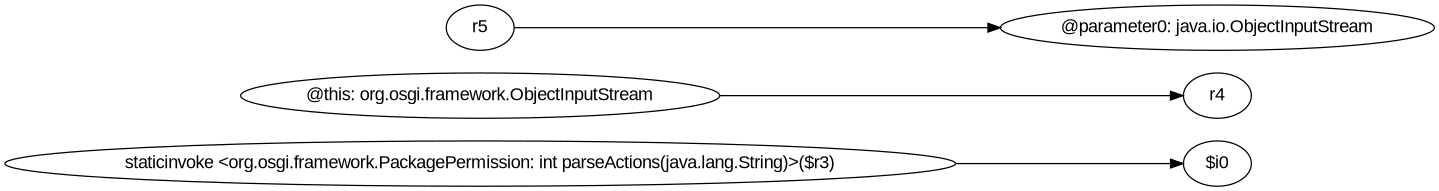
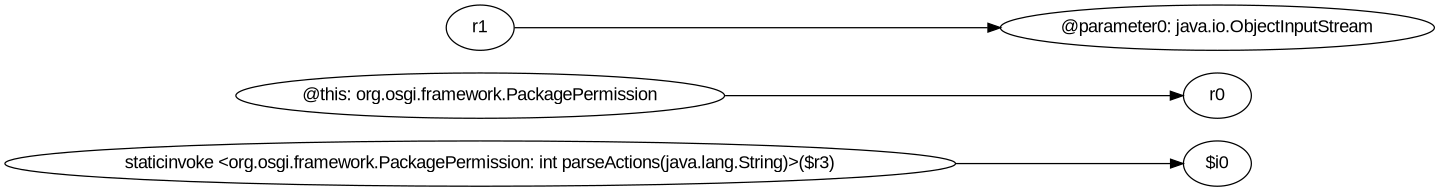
node "r5": label "r5" -> "r1"
node "@this: org.osgi.framework.ObjectInputStream": label "@this: org.osgi.framework.ObjectInputStream" -> "@this: org.osgi.framework.PackagePermission"
node "r4": label "r4" -> "r0"
